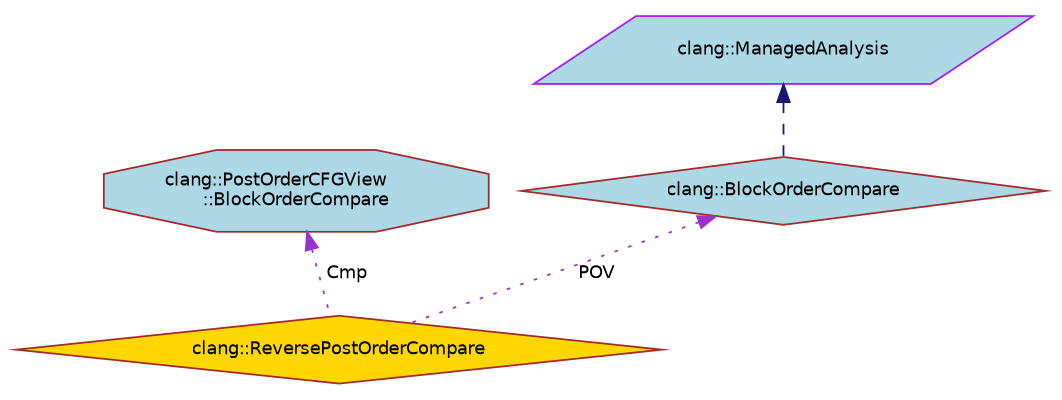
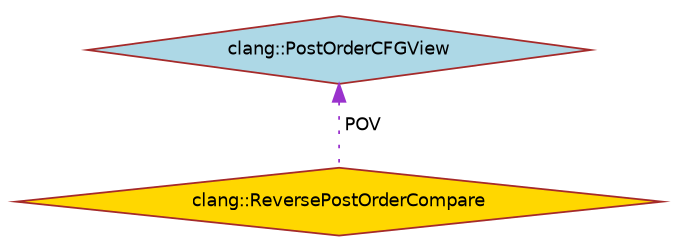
node "clang::ManagedAnalysis": removed
node "clang::PostOrderCFGView ::BlockOrderCompare": removed
node "clang::BlockOrderCompare": label "clang::BlockOrderCompare" -> "clang::PostOrderCFGView"
